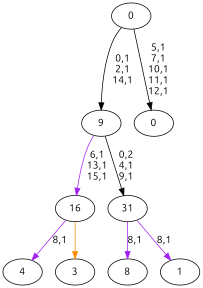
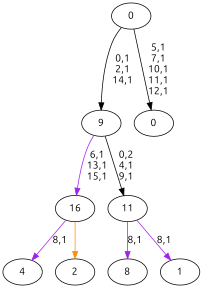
node "31": label "31" -> "11"
node "3": label "3" -> "2"
